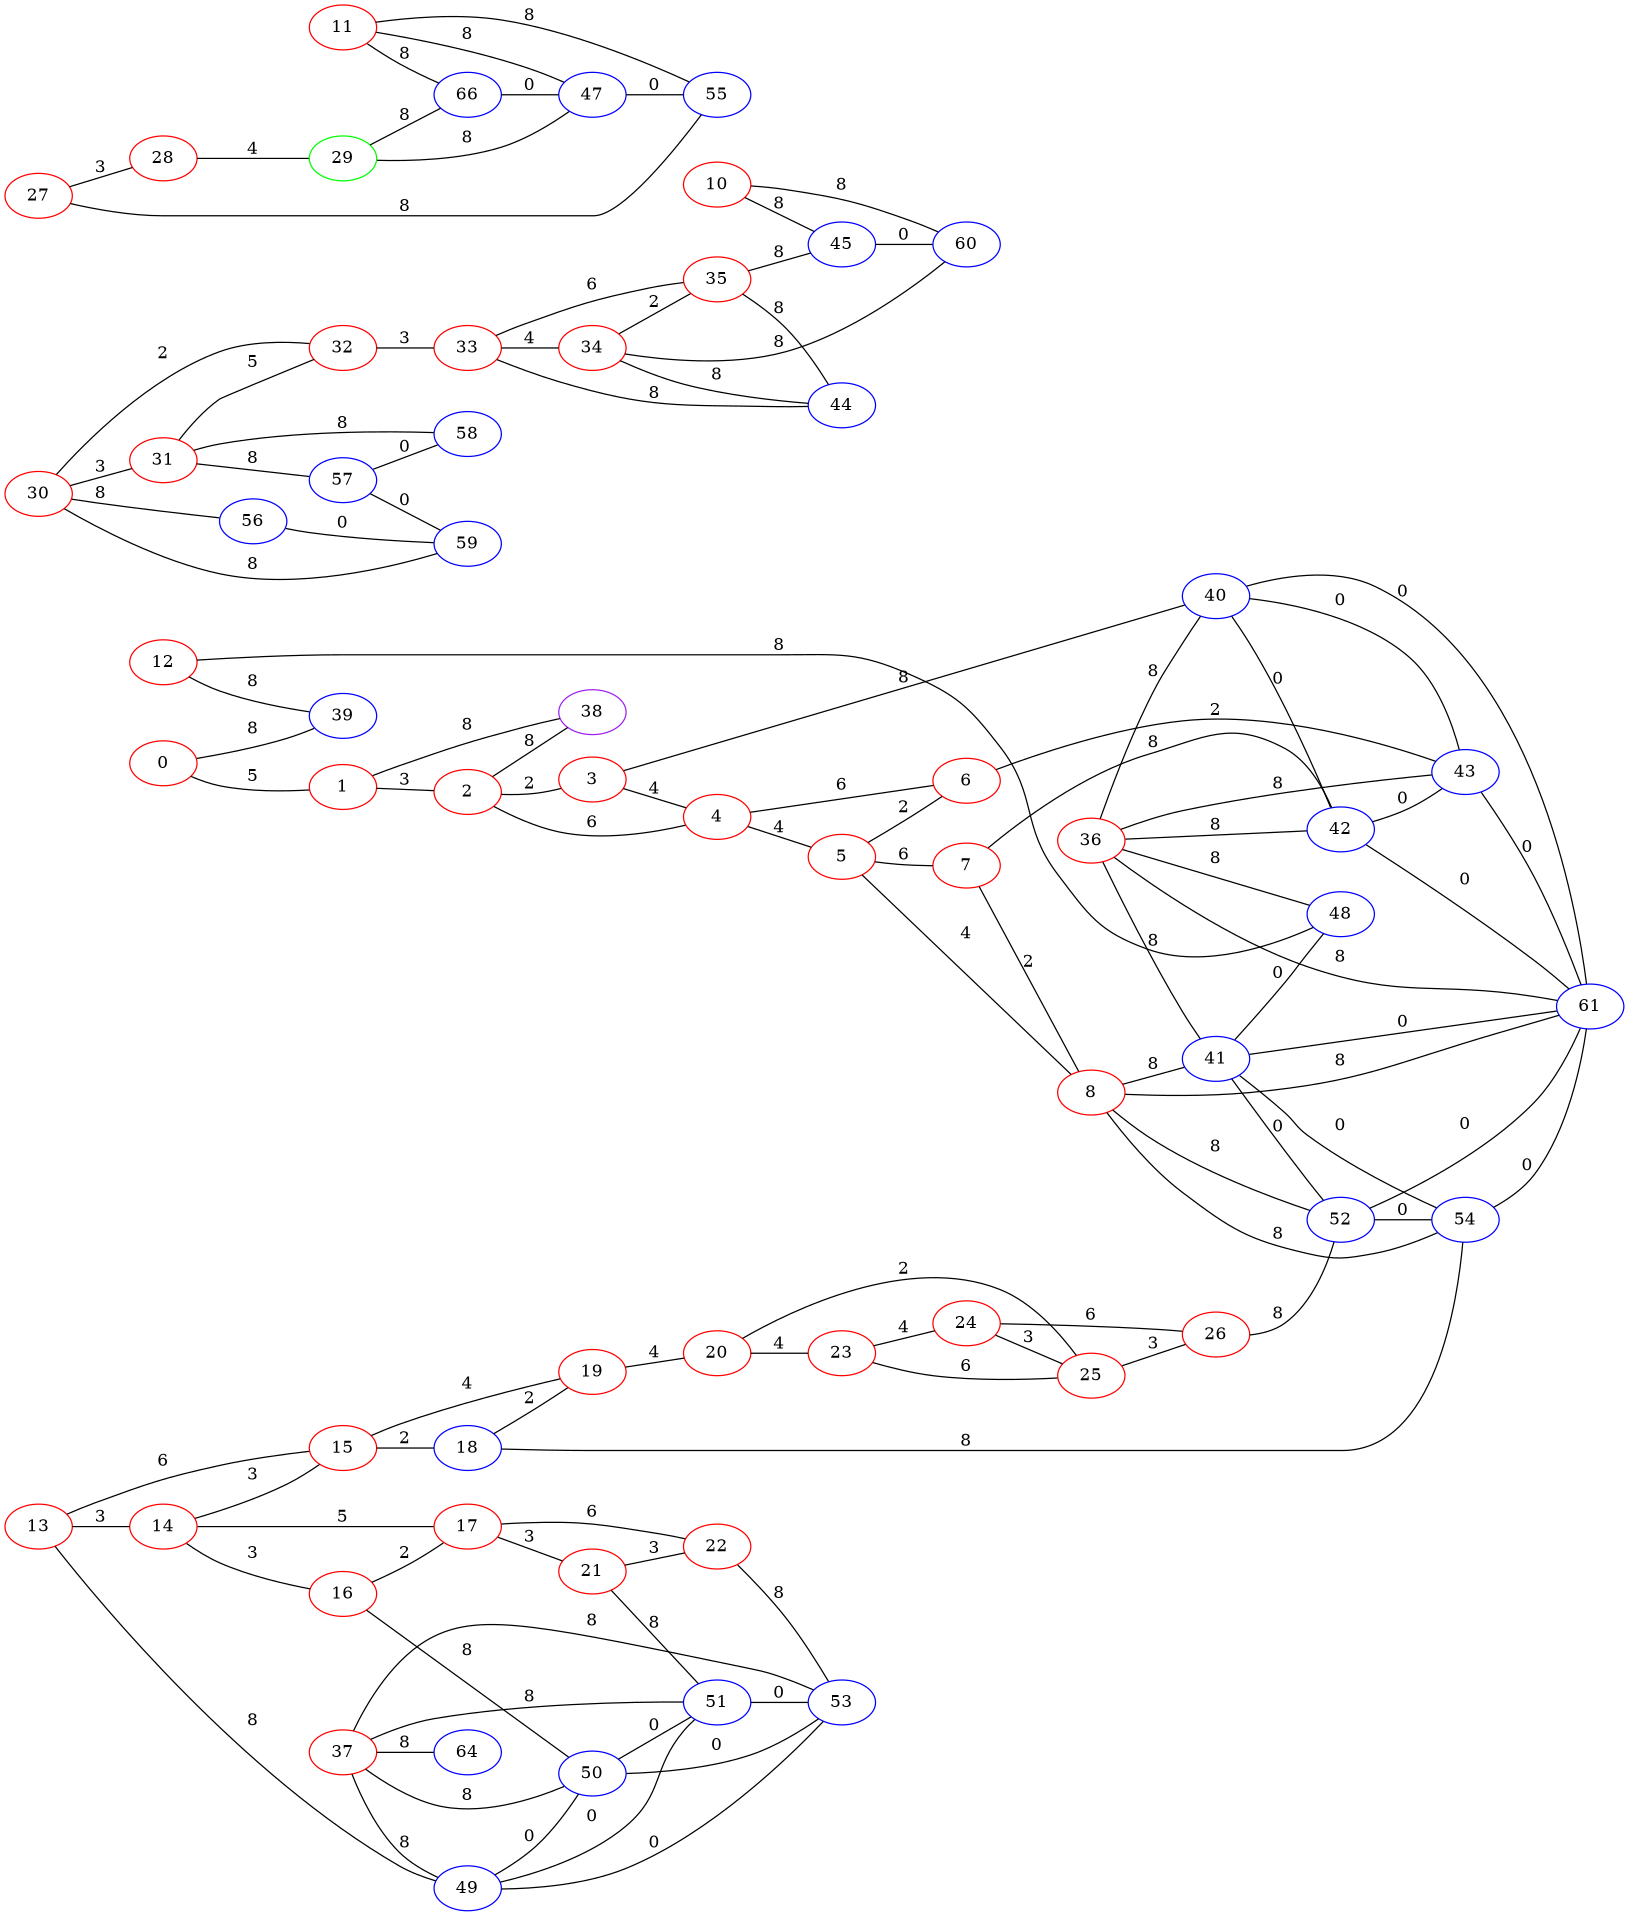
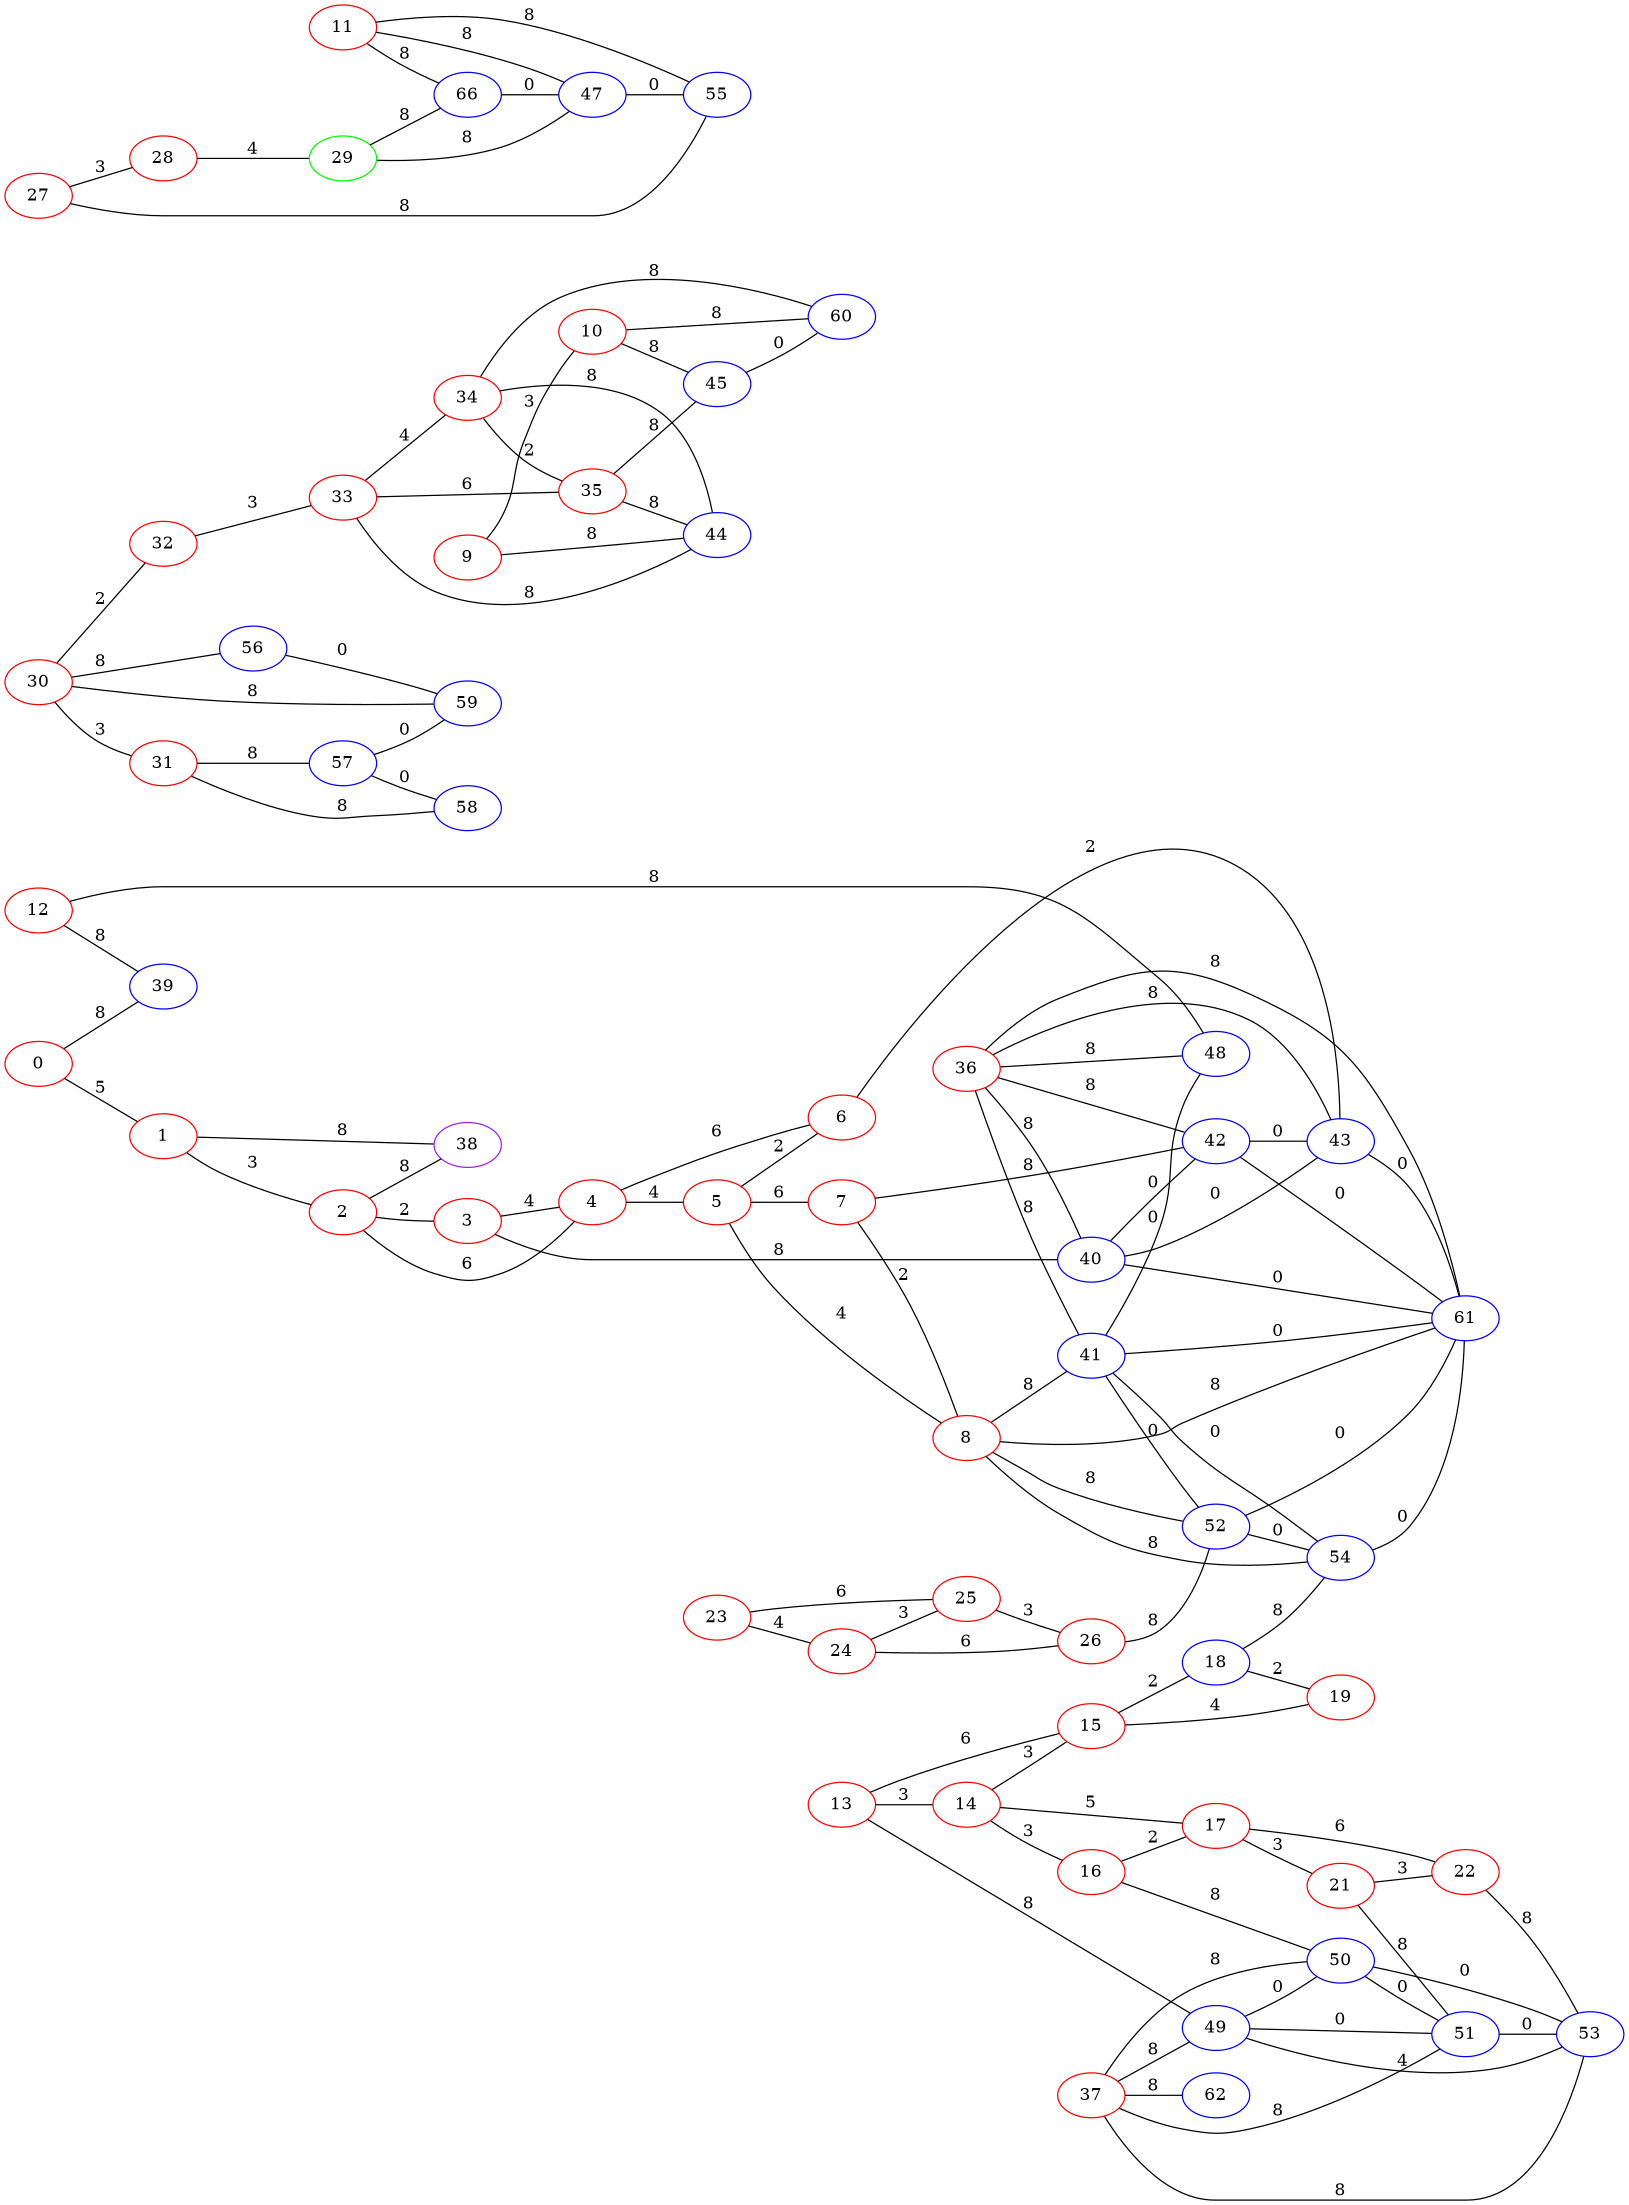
edge "32" -- "31": removed, label "5"
node "9": added
node "20": removed
node "64": label "64" -> "62"
edge "53" -- "49": label "0" -> "4"
